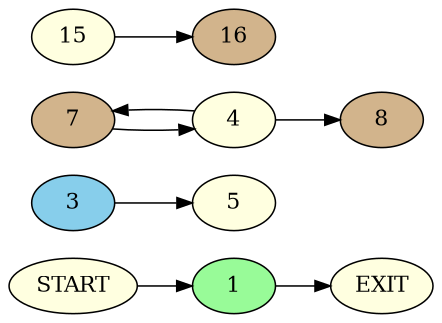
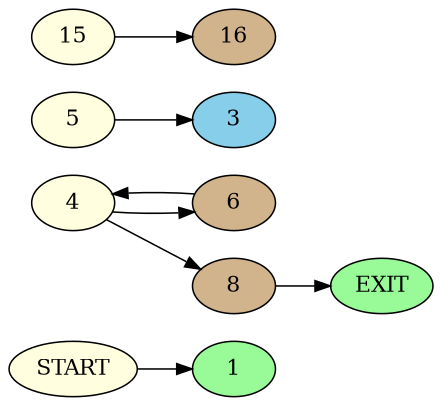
node "7": label "7" -> "6"
edge "3" -> "5": reversed
edge "1" -> "EXIT": now "8" -> "EXIT"
node "EXIT": fillcolor lightyellow -> palegreen
